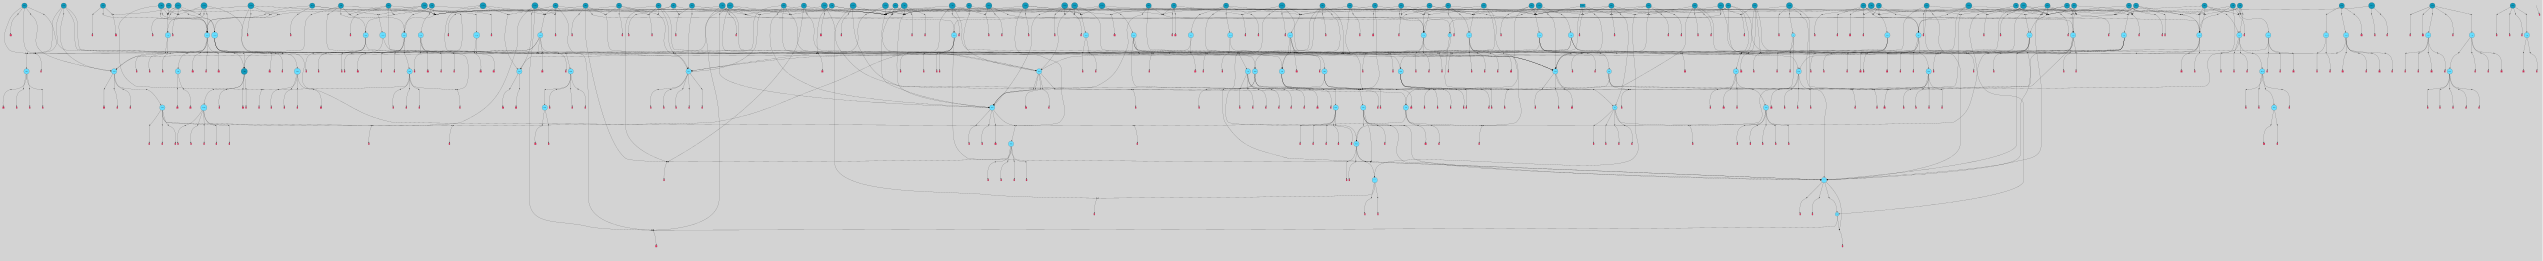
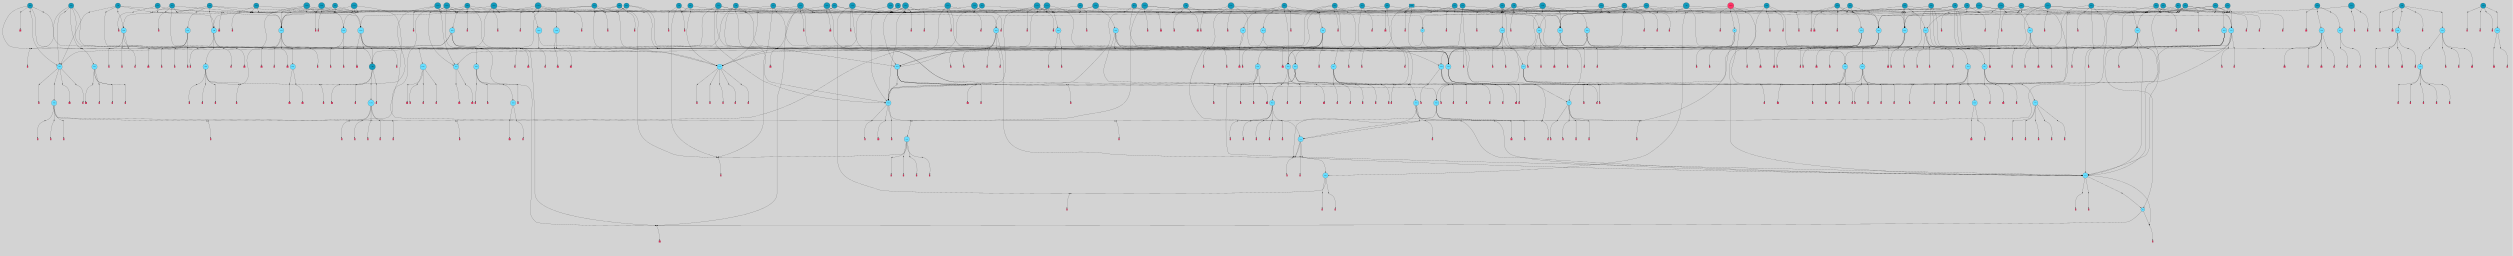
node "T976": added
node "T1018": fillcolor #1199bb -> #ff3366
